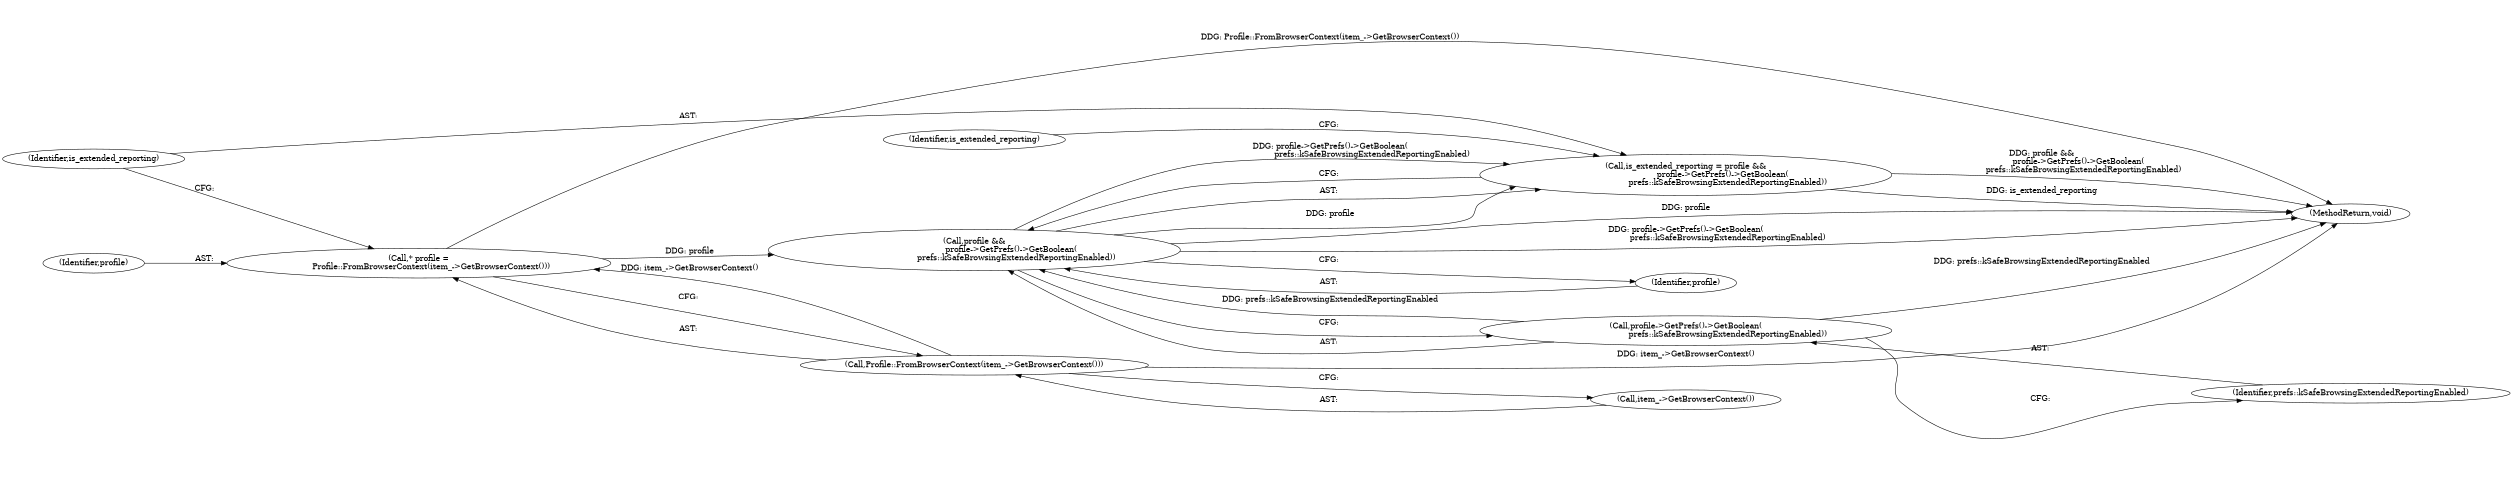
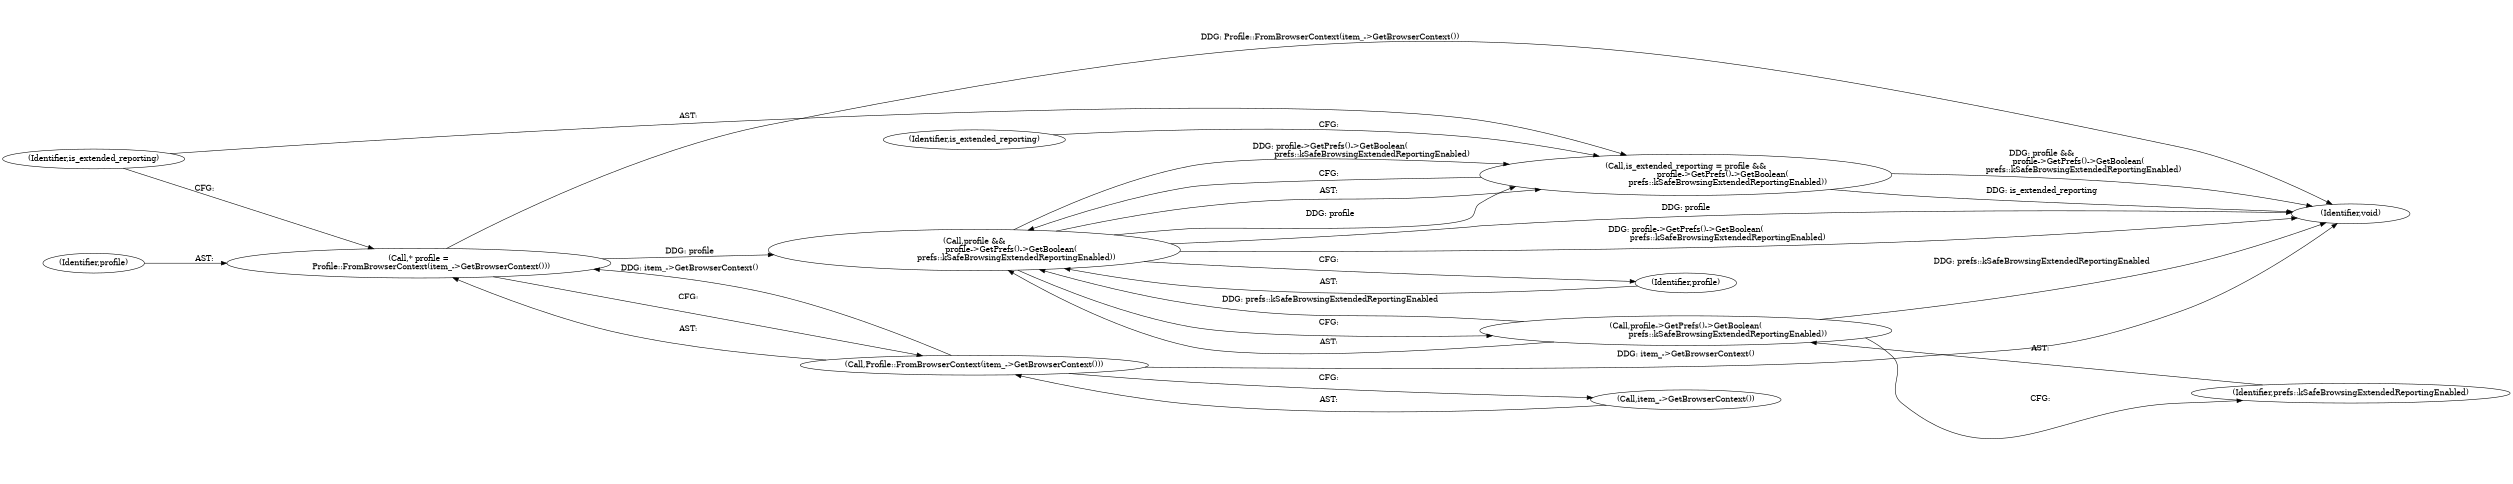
node "(MethodReturn,void)": label "(MethodReturn,void)" -> "(Identifier,void)"
